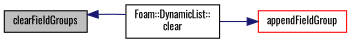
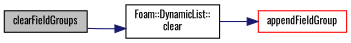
edge "Foam::DynamicList:: clear" -> "clearFieldGroups": reversed
